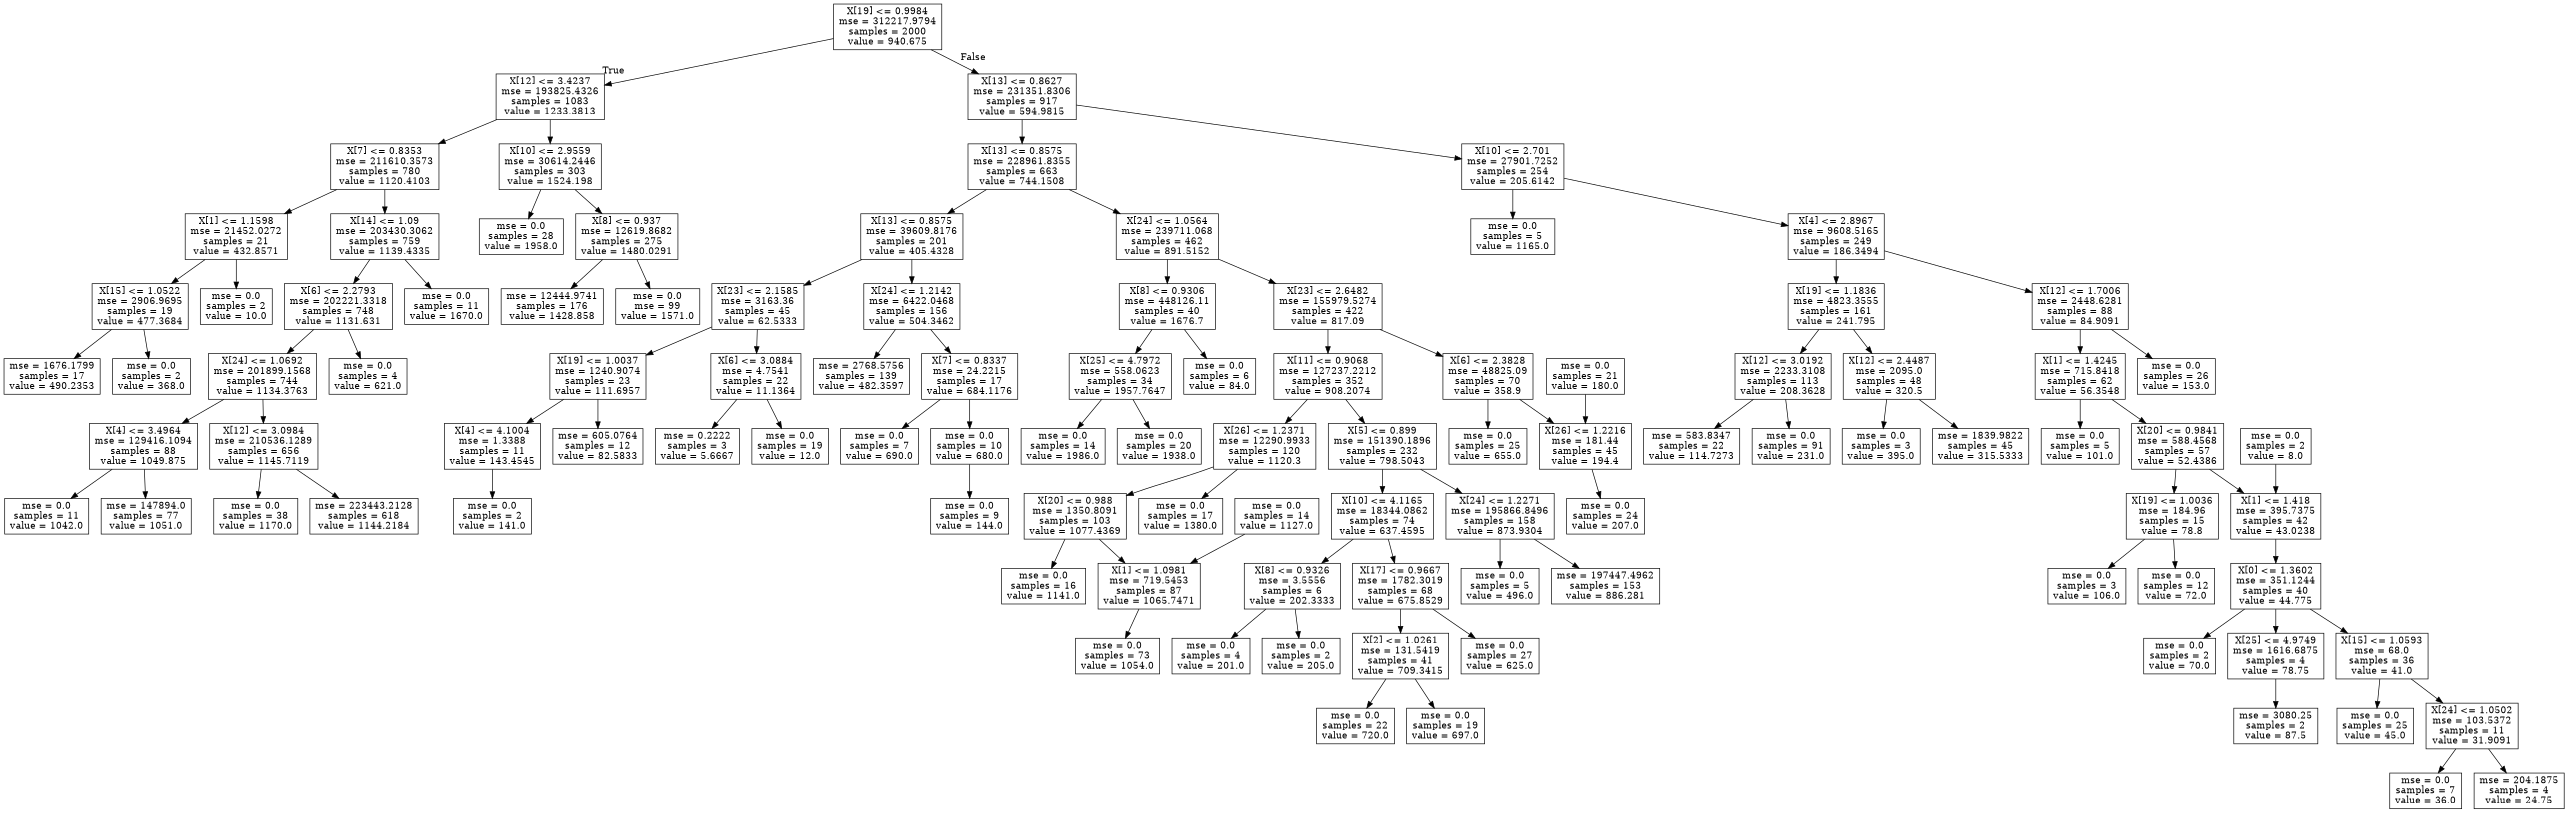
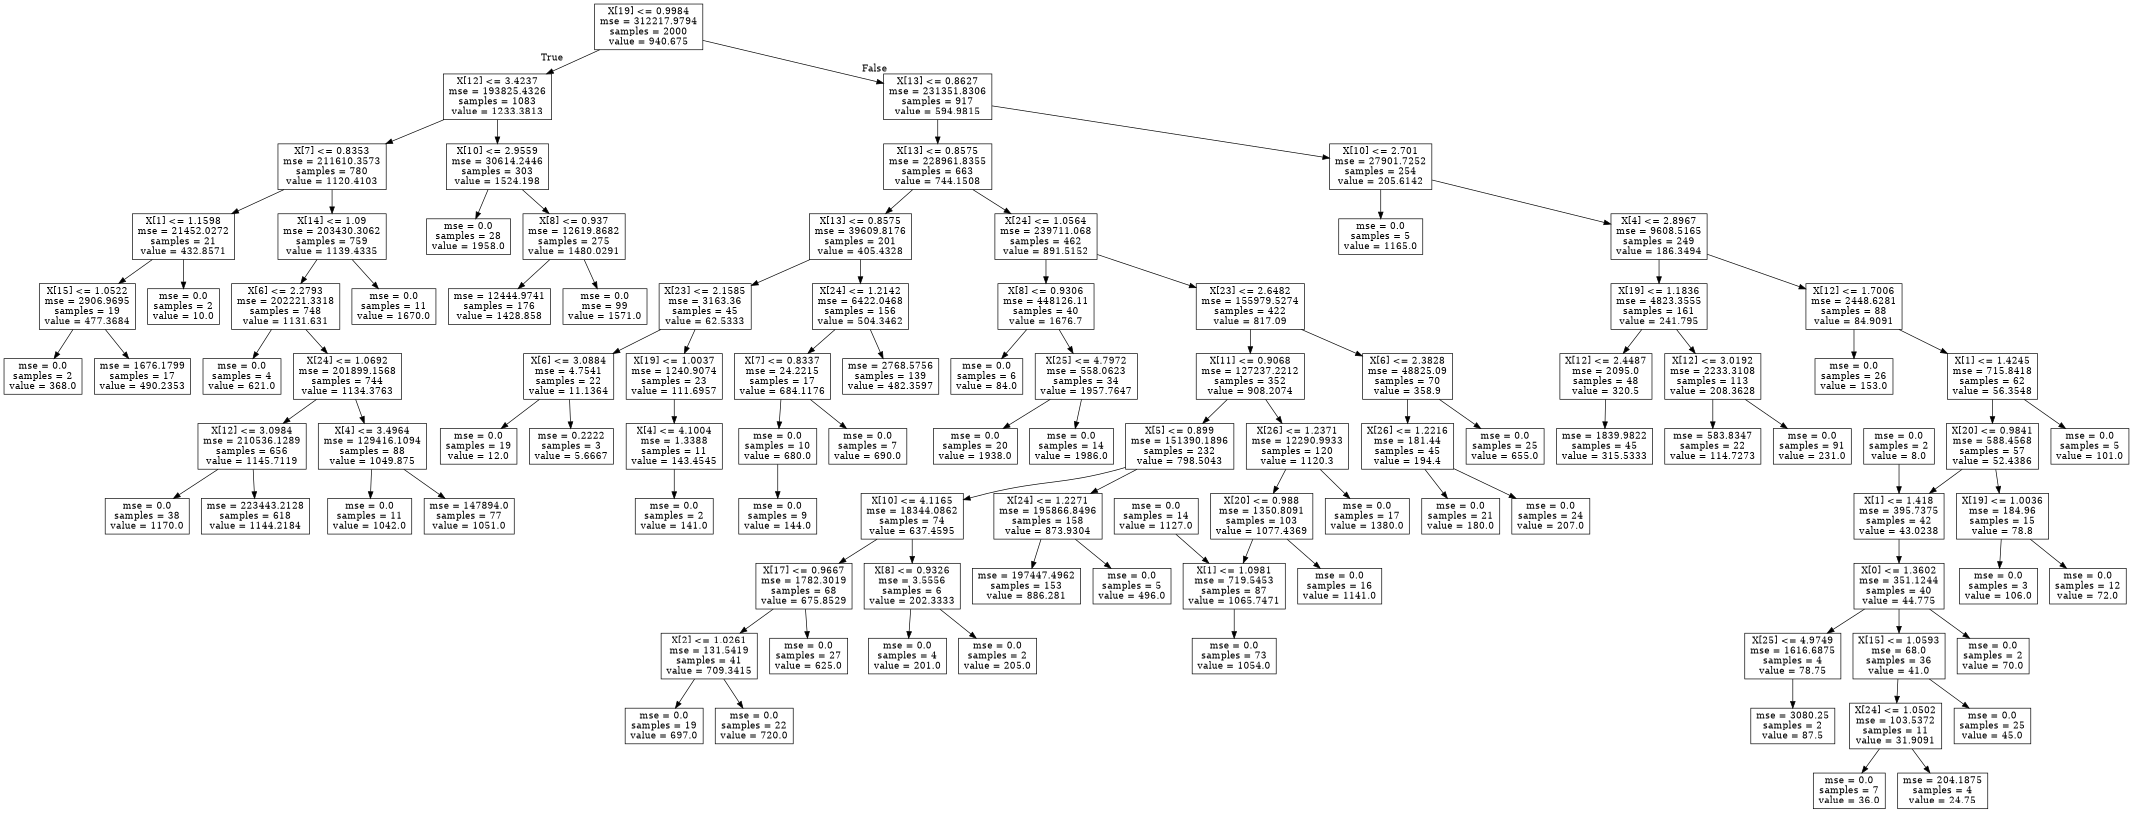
edge "mse = 0.0 samples = 21 value = 180.0" -> "X[26] <= 1.2216 mse = 181.44 samples = 45 value = 194.4": reversed
node "mse = 605.0764 samples = 12 value = 82.5833": removed
node "mse = 0.0 samples = 3 value = 395.0": removed
